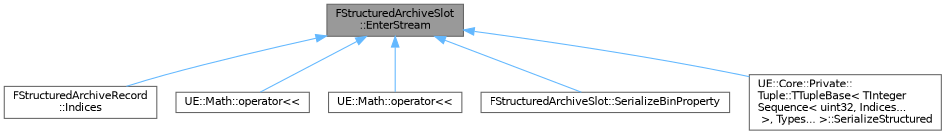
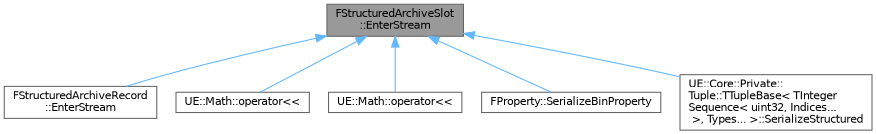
node "FStructuredArchiveRecord ::Indices": label "FStructuredArchiveRecord ::Indices" -> "FStructuredArchiveRecord ::EnterStream"
node "FStructuredArchiveSlot::SerializeBinProperty": label "FStructuredArchiveSlot::SerializeBinProperty" -> "FProperty::SerializeBinProperty"
